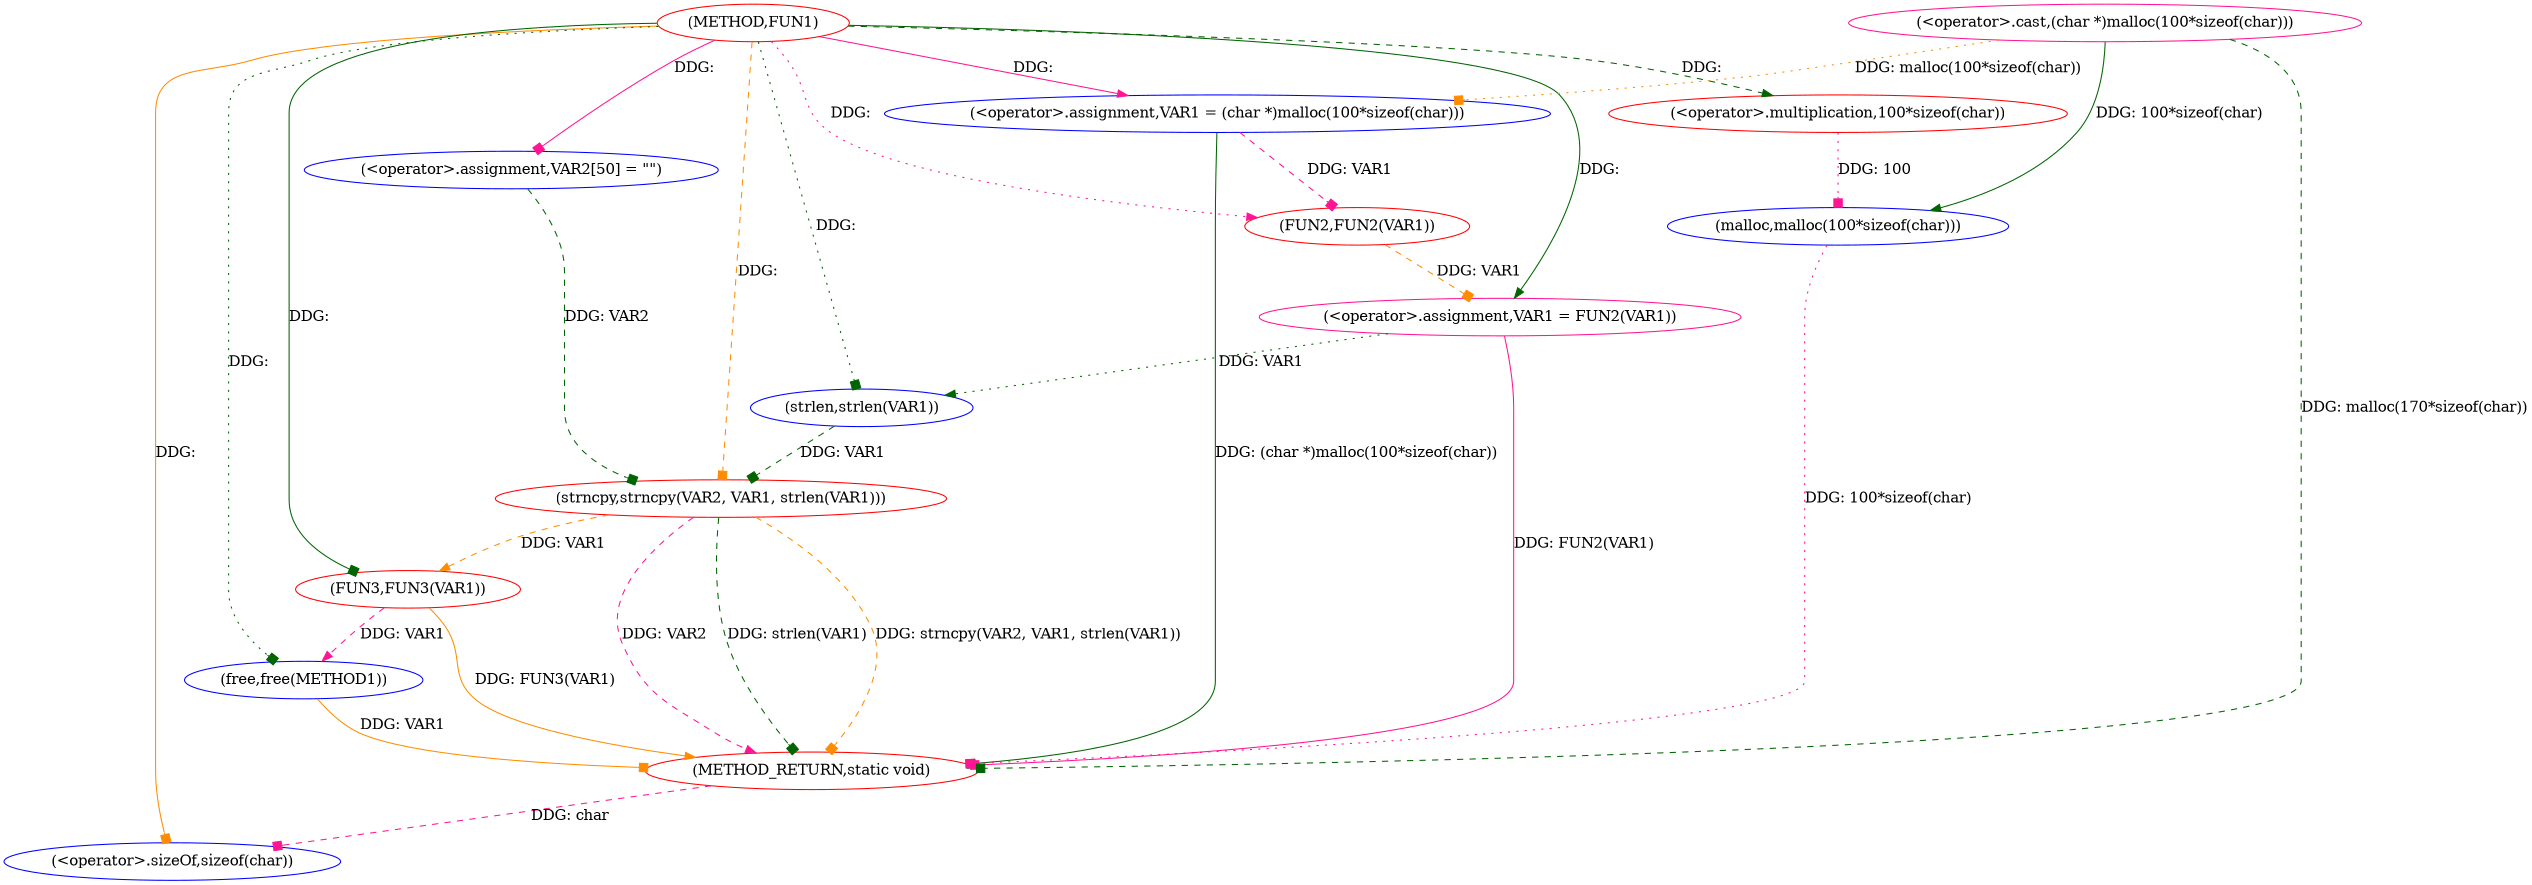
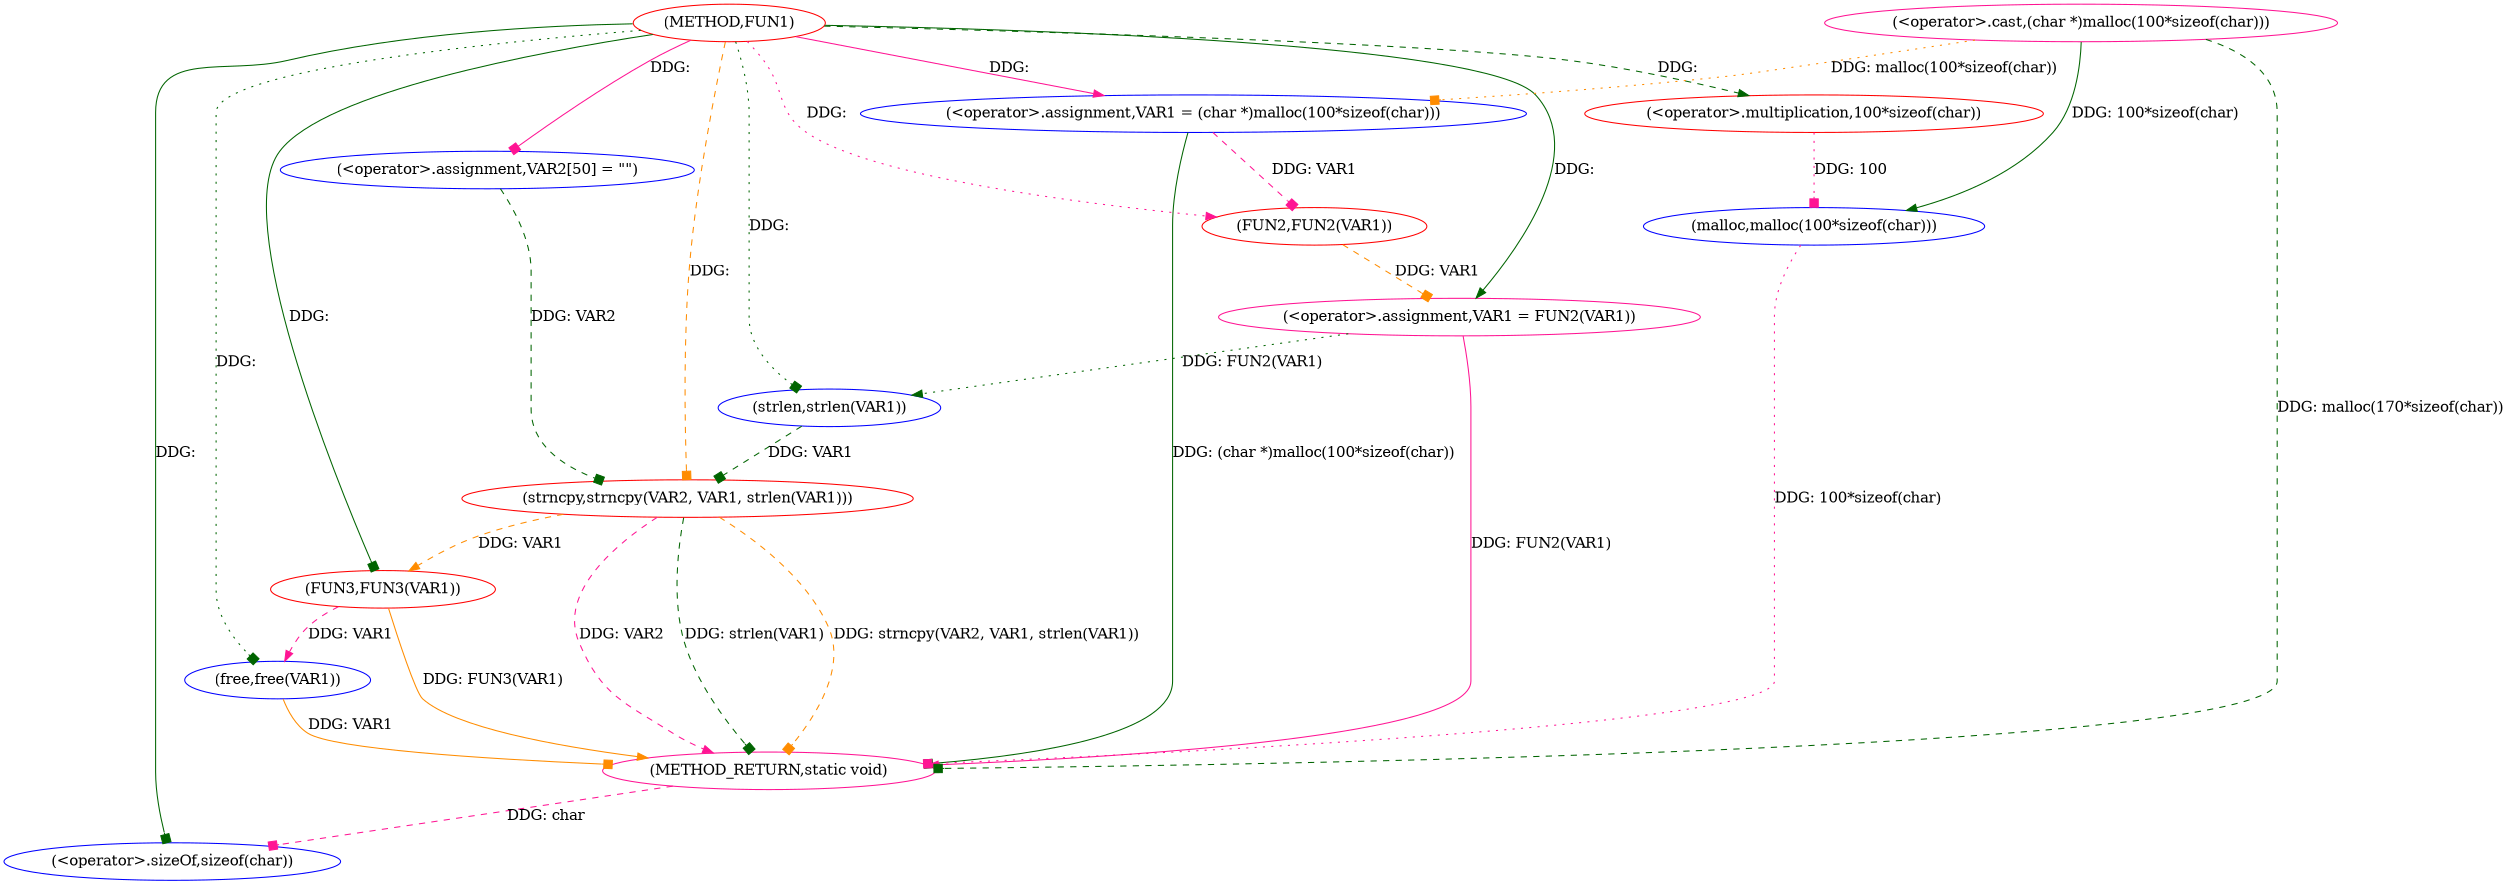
edge "(METHOD,FUN1)" -> "(<operator>.sizeOf,sizeof(char))": color darkorange -> darkgreen
edge "(<operator>.assignment,VAR1 = FUN2(VAR1))" -> "(strlen,strlen(VAR1))": label "DDG: VAR1" -> "DDG: FUN2(VAR1)"
node "(free,free(METHOD1))": label "(free,free(METHOD1))" -> "(free,free(VAR1))"
edge "(<operator>.assignment,VAR1 = FUN2(VAR1))" -> "(METHOD_RETURN,static void)": arrowhead box -> normal
node "(METHOD_RETURN,static void)": color red -> deeppink
